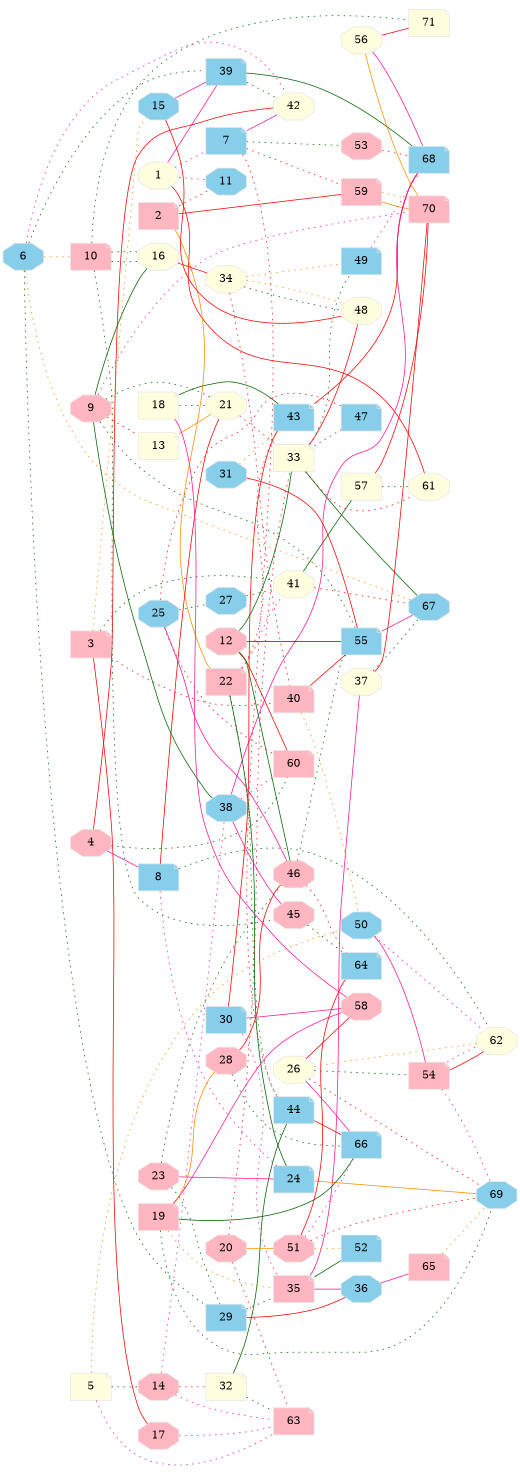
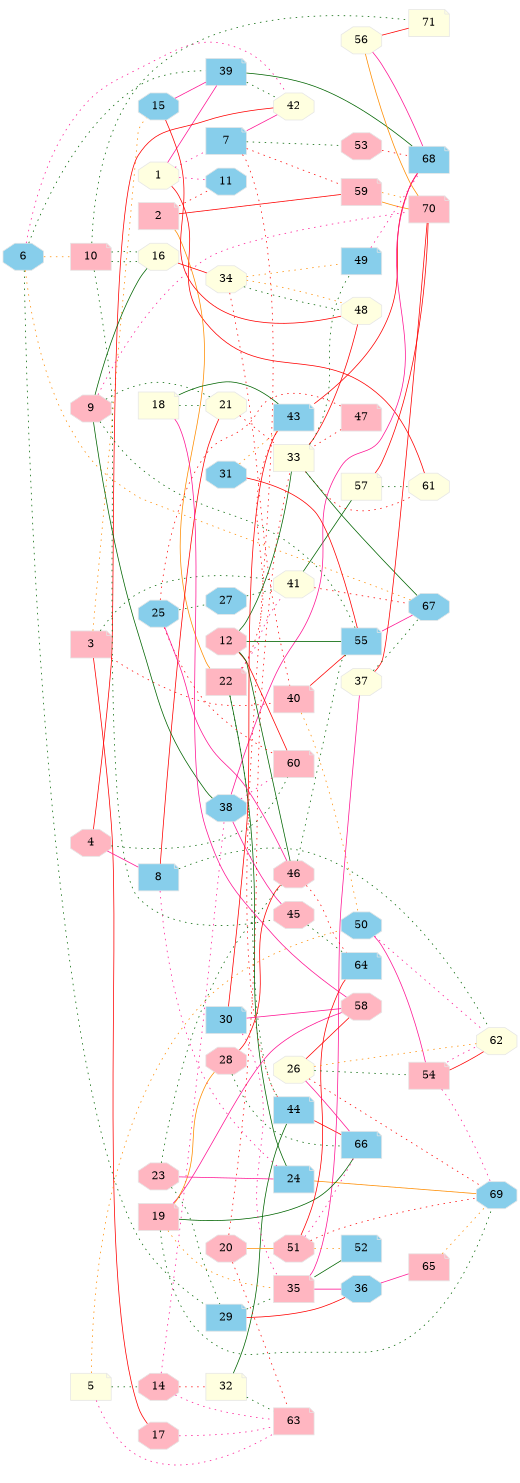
node "47": fillcolor skyblue -> lightpink
node "13": removed
